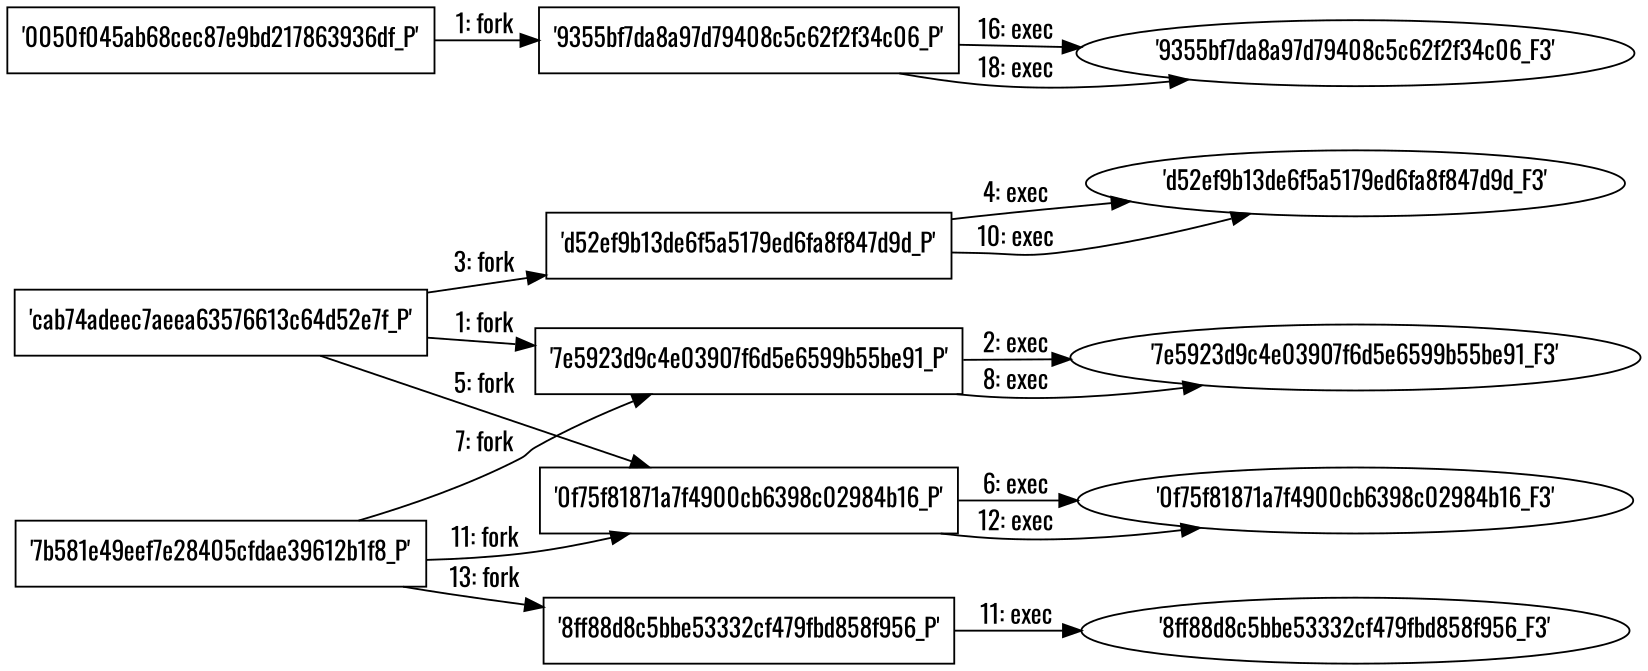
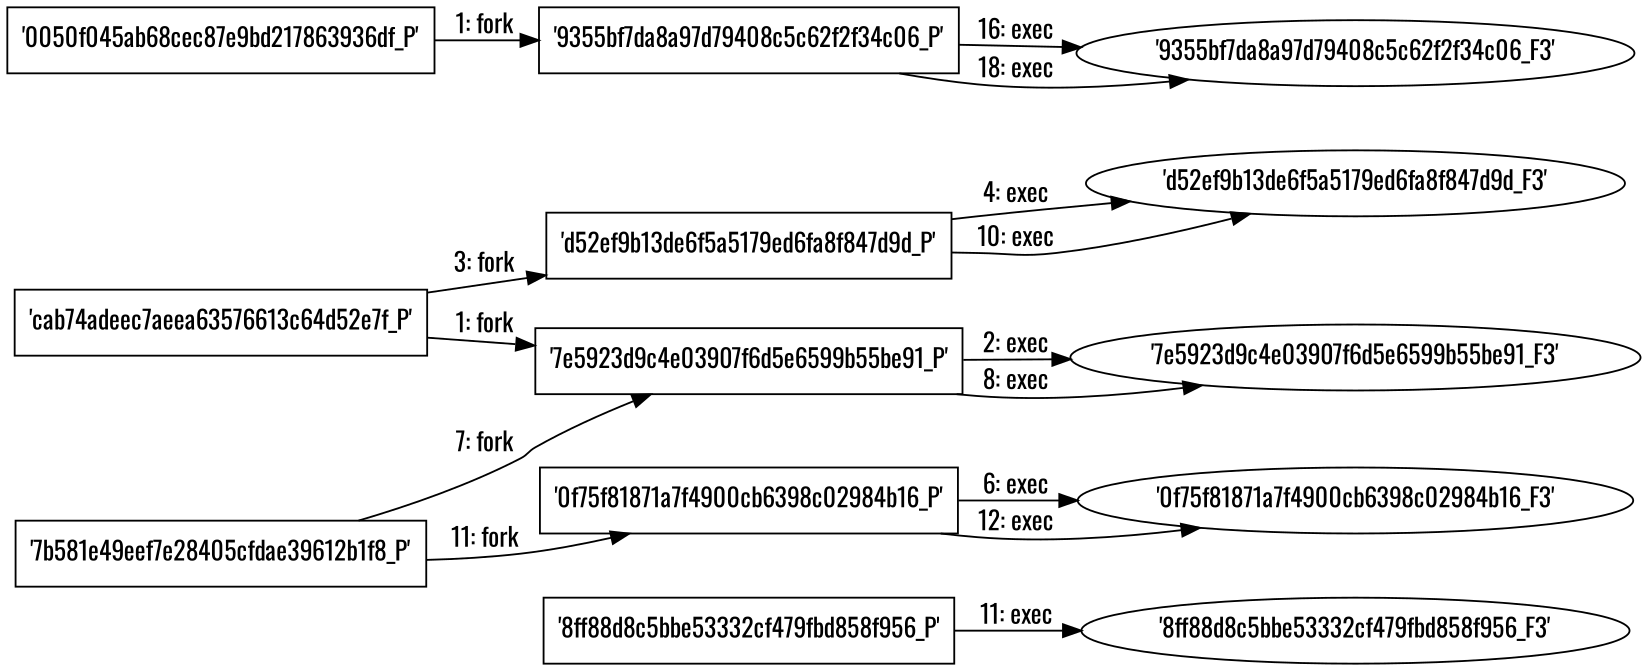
edge "'cab74adeec7aeea63576613c64d52e7f_P'" -> "'0f75f81871a7f4900cb6398c02984b16_P'": removed, label "5: fork"
edge "'7b581e49eef7e28405cfdae39612b1f8_P'" -> "'8ff88d8c5bbe53332cf479fbd858f956_P'": removed, label "13: fork"
